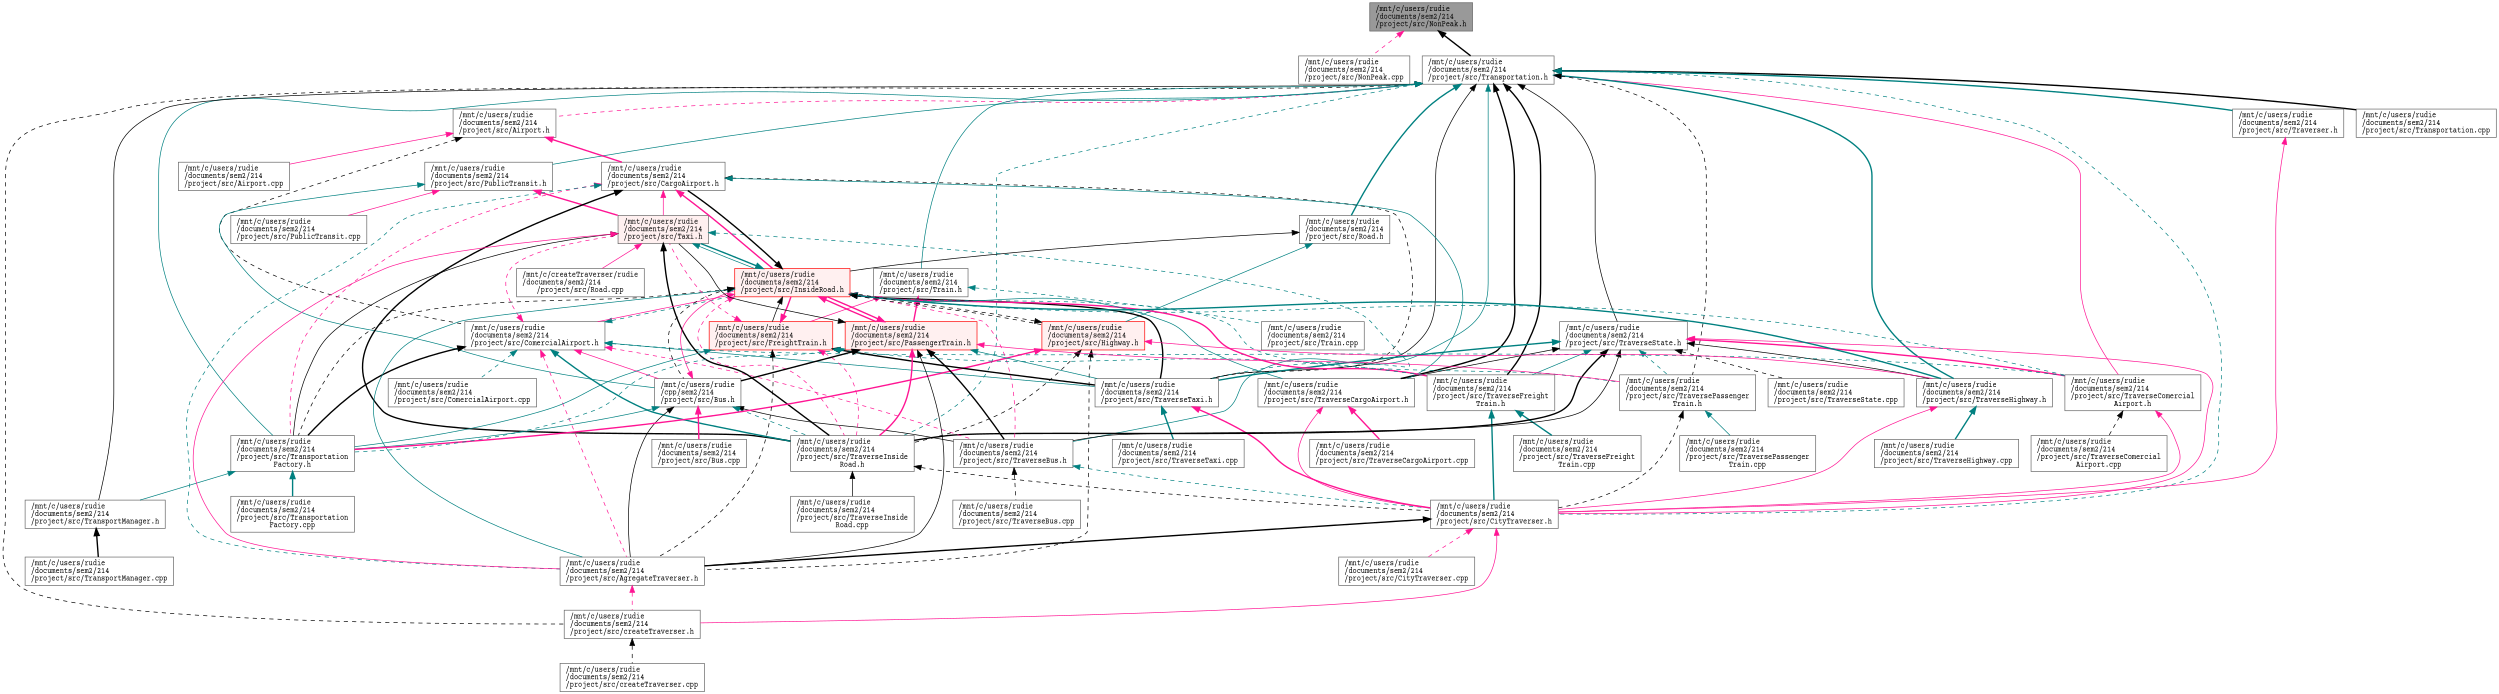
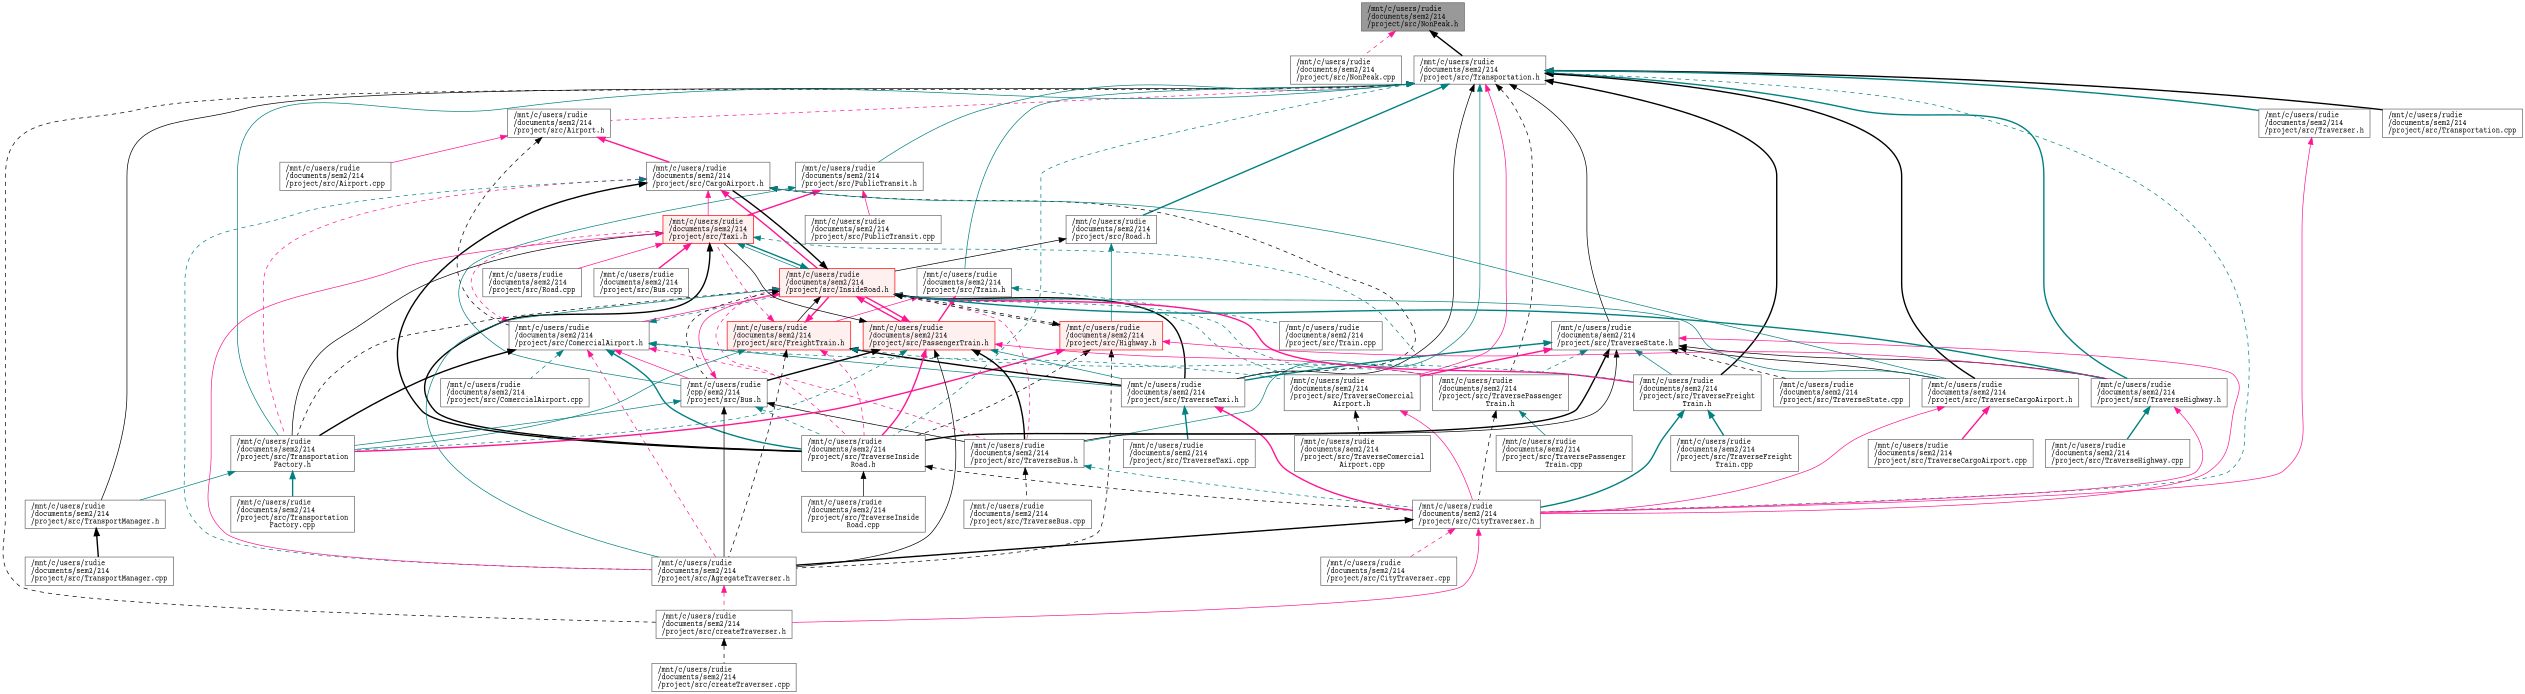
node "/mnt/c/users/rudie /documents/sem2/214 /project/src/Taxi.h": color grey40 -> red
node "/mnt/c/createTraverser/rudie /documents/sem2/214 /project/src/Road.cpp": label "/mnt/c/createTraverser/rudie /documents/sem2/214 /project/src/Road.cpp" -> "/mnt/c/users/rudie /documents/sem2/214 /project/src/Road.cpp"
edge "/mnt/c/users/rudie /documents/sem2/214 /project/src/Bus.cpp" -> "/mnt/c/users/rudie /cpp/sem2/214 /project/src/Bus.h": now "/mnt/c/users/rudie /documents/sem2/214 /project/src/Bus.cpp" -> "/mnt/c/users/rudie /documents/sem2/214 /project/src/Taxi.h"
